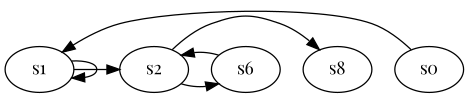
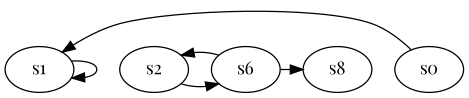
edge "s2" -> "s8": now "s6" -> "s8"
edge "s1" -> "s2": removed
